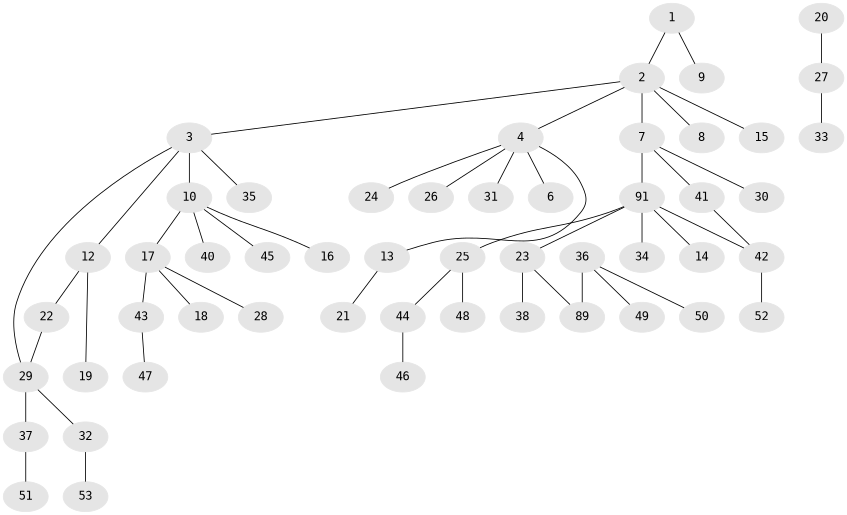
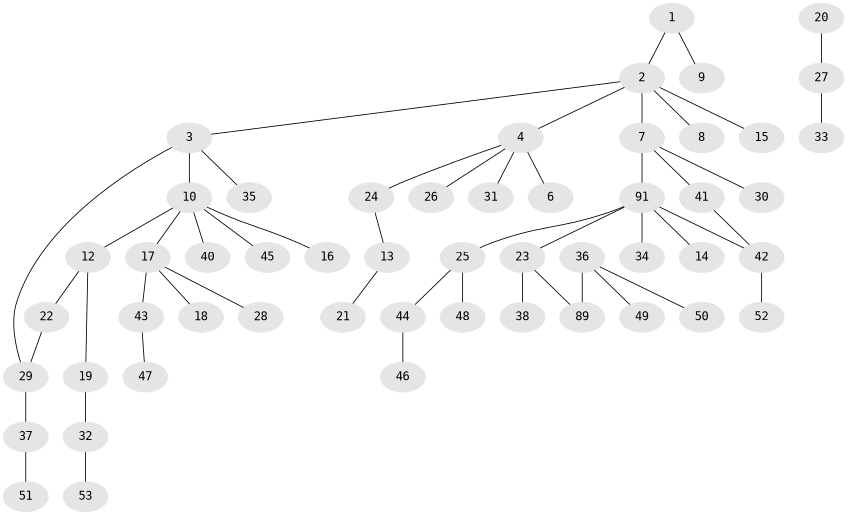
edge "3" -- "12": now "10" -- "12"
edge "4" -- "13": now "24" -- "13"
edge "29" -- "32": now "19" -- "32"
